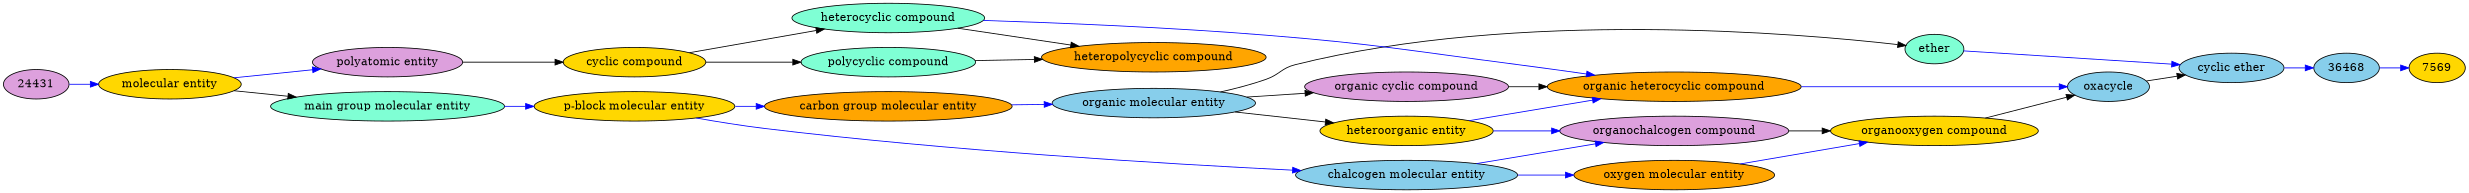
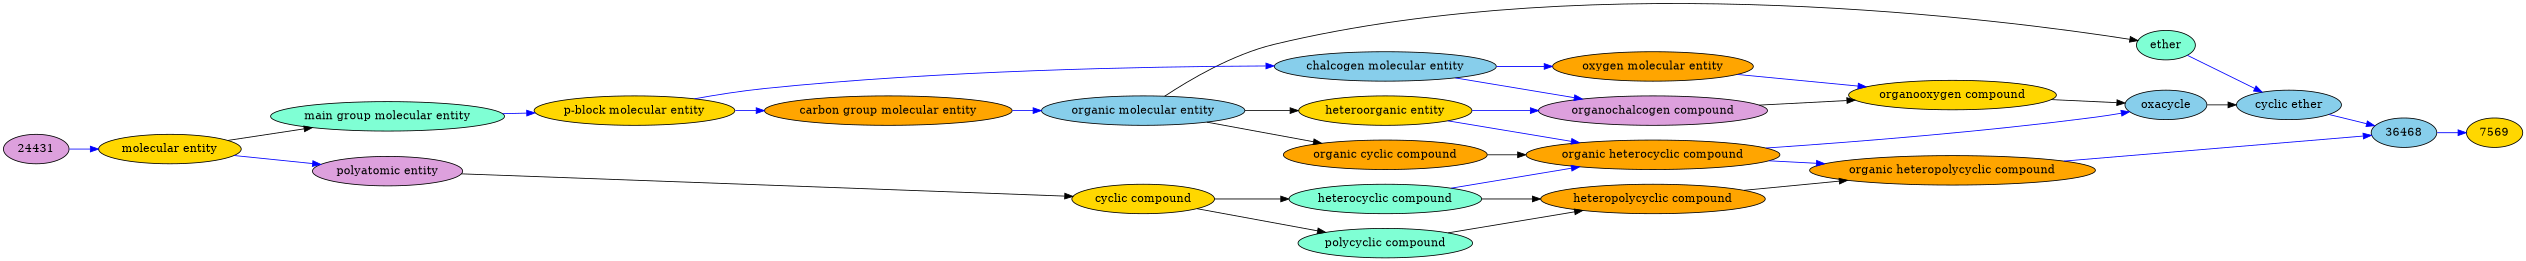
node "organic cyclic compound": fillcolor plum -> orange
node "organic heteropolycyclic compound": added
